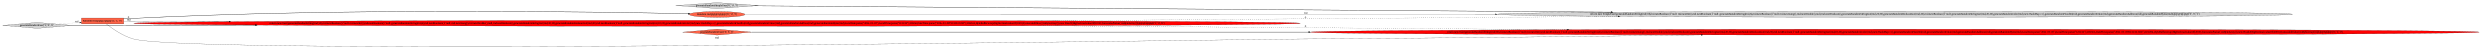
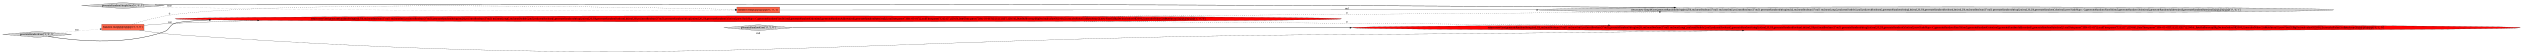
edge "generateRandomSimpleUser['0', '0', '1']" -> "Random rnd@@@2@@@['0', '0', '1']": added, label "true"
edge "Random rnd@@@2@@@['1', '1', '0']" -> "Random rnd@@@2@@@['0', '0', '1']": style bold -> dashed
node "Random rnd@@@2@@@['0', '0', '1']": shape ellipse -> box
node "generateRandomUser['0', '1', '0']": fillcolor tomato -> lightgray
